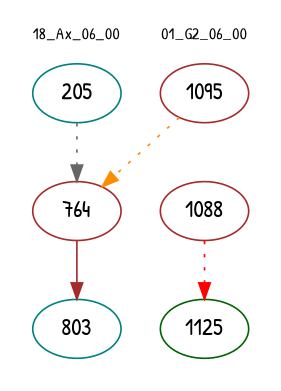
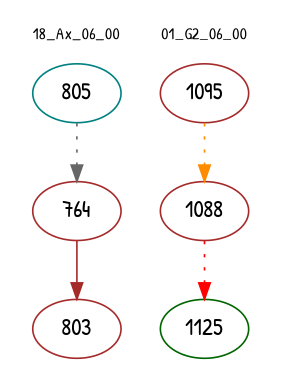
node "205": label "205" -> "805"
edge "1095" -> "764": now "1095" -> "1088"
node "803": color teal -> brown
